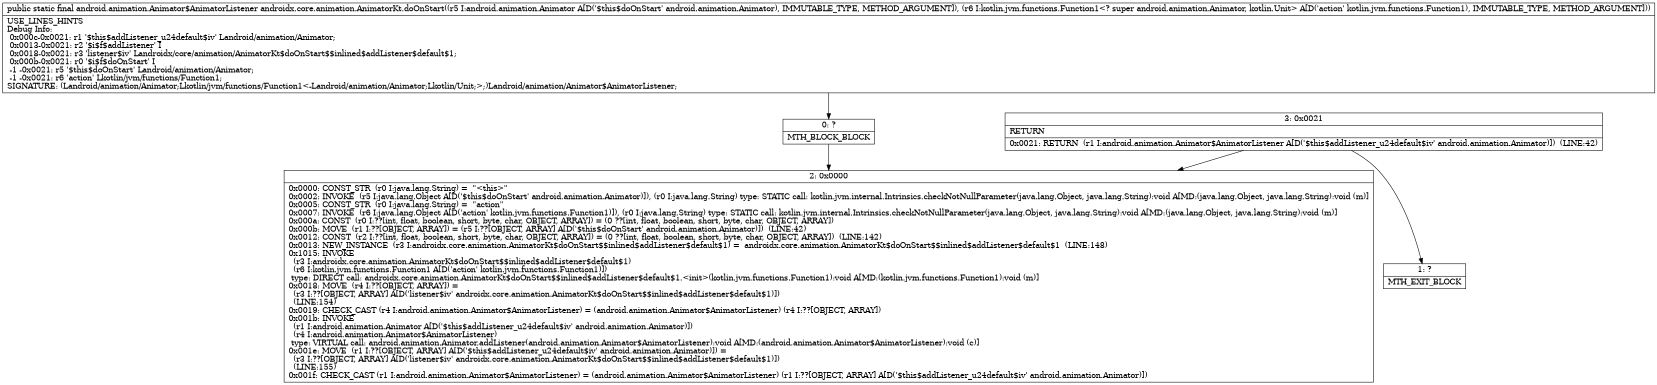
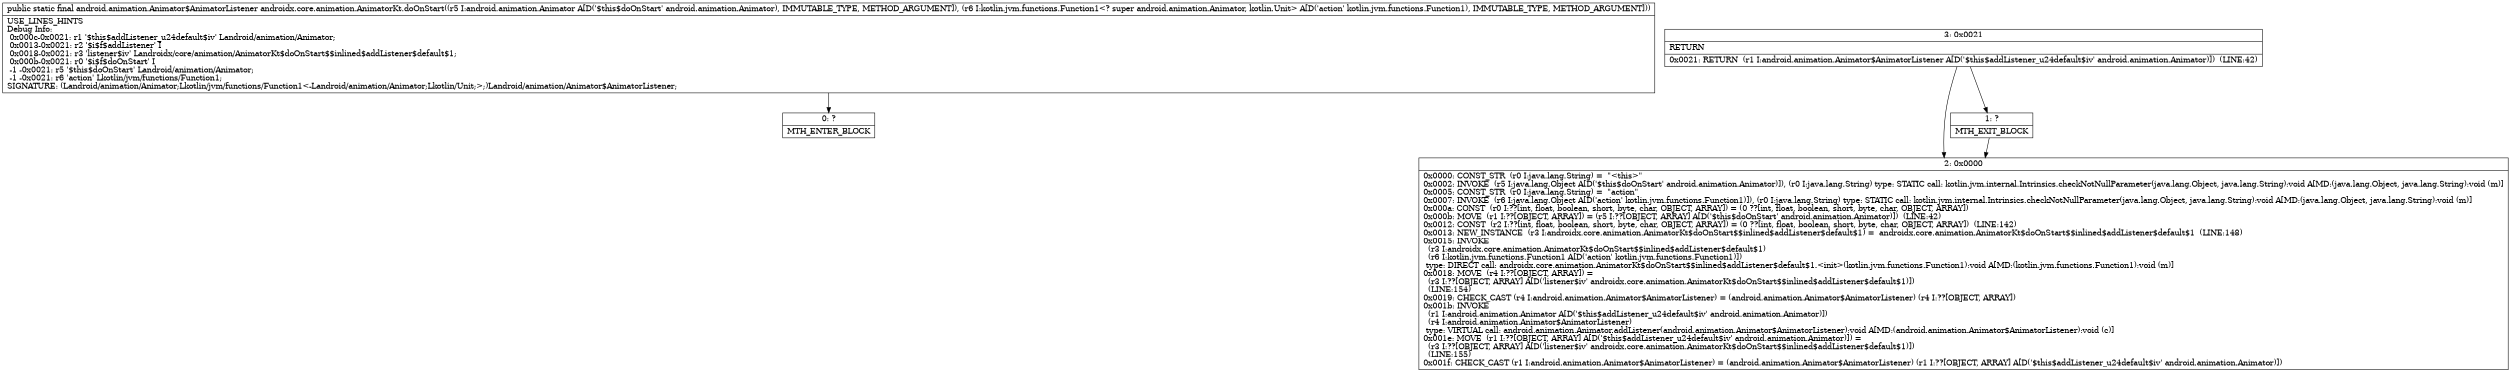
node "0: ?": text "MTH_BLOCK_BLOCK" -> "MTH_ENTER_BLOCK"
edge "0: ?" -> "2: 0x0000": now "1: ?" -> "2: 0x0000"
node "2: 0x0000": text "0x1015: INVOKE" -> "0x0015: INVOKE"
